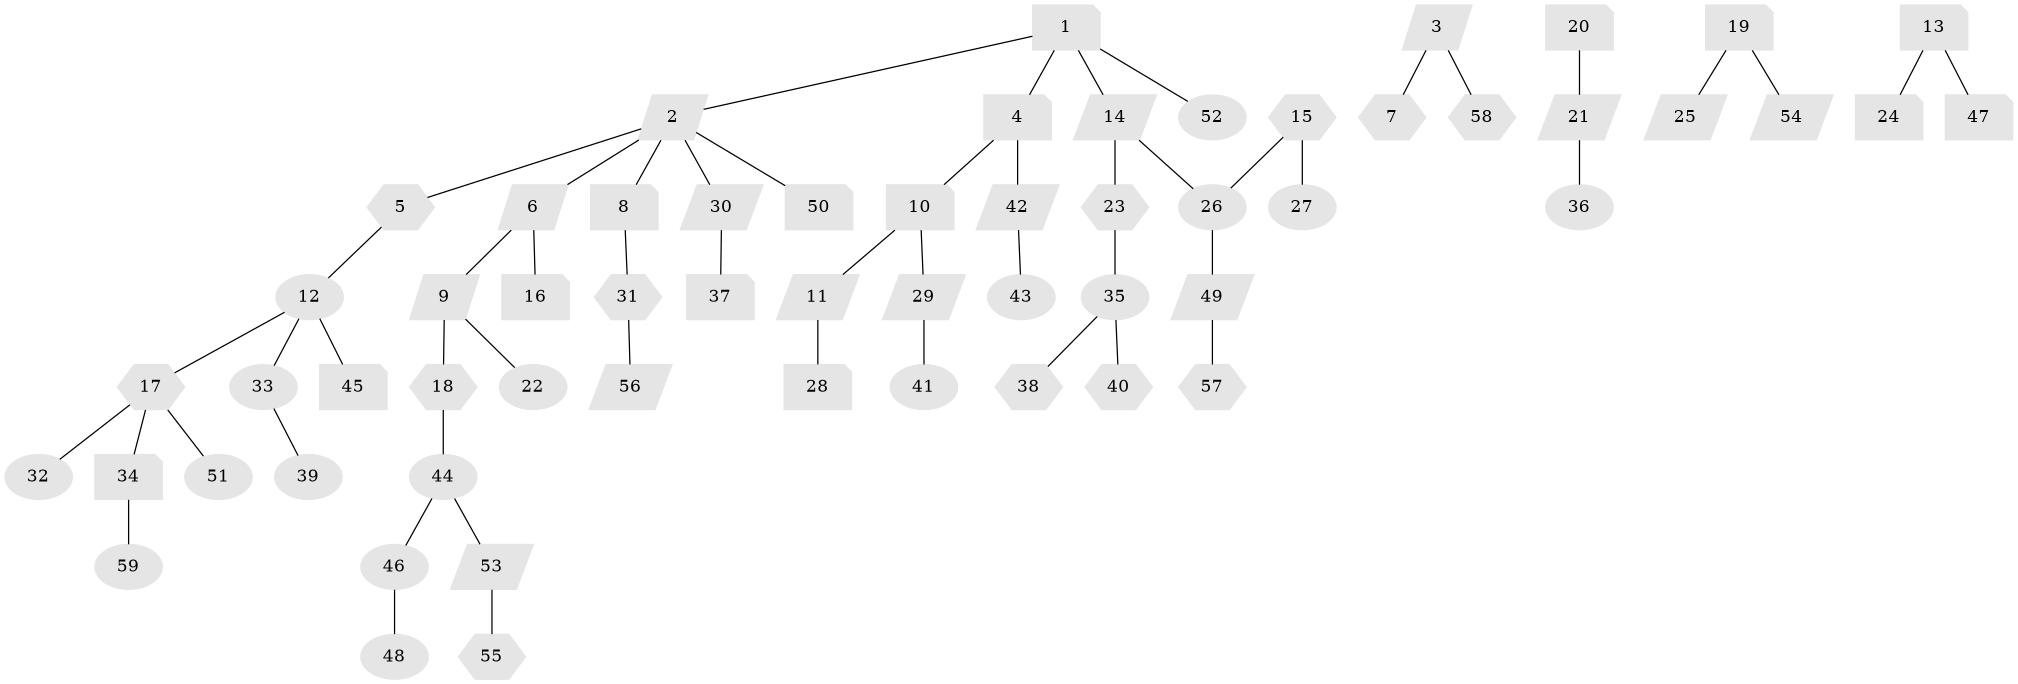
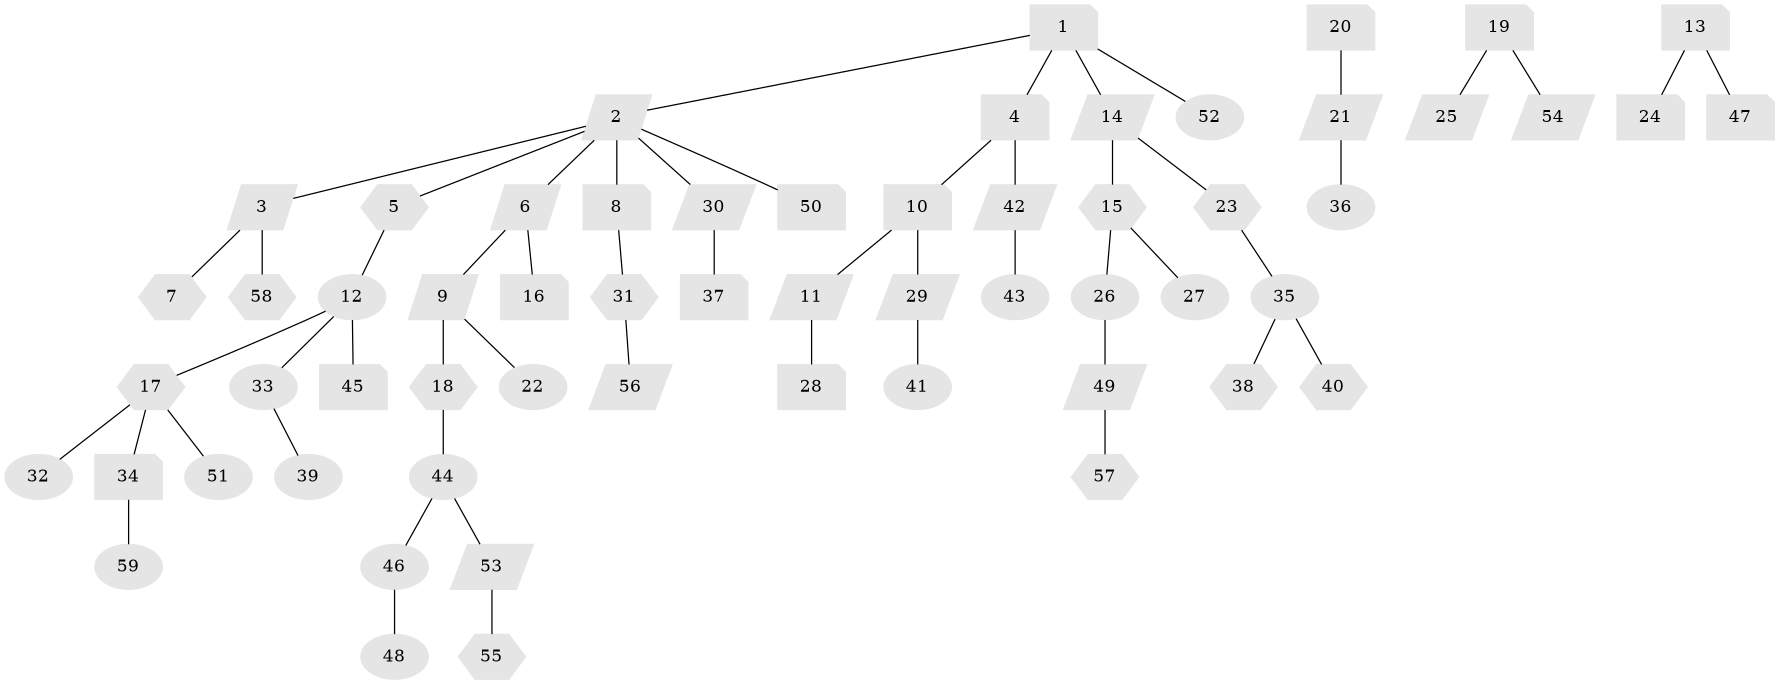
edge "2" -- "3": added
edge "14" -- "26": now "14" -- "15"
